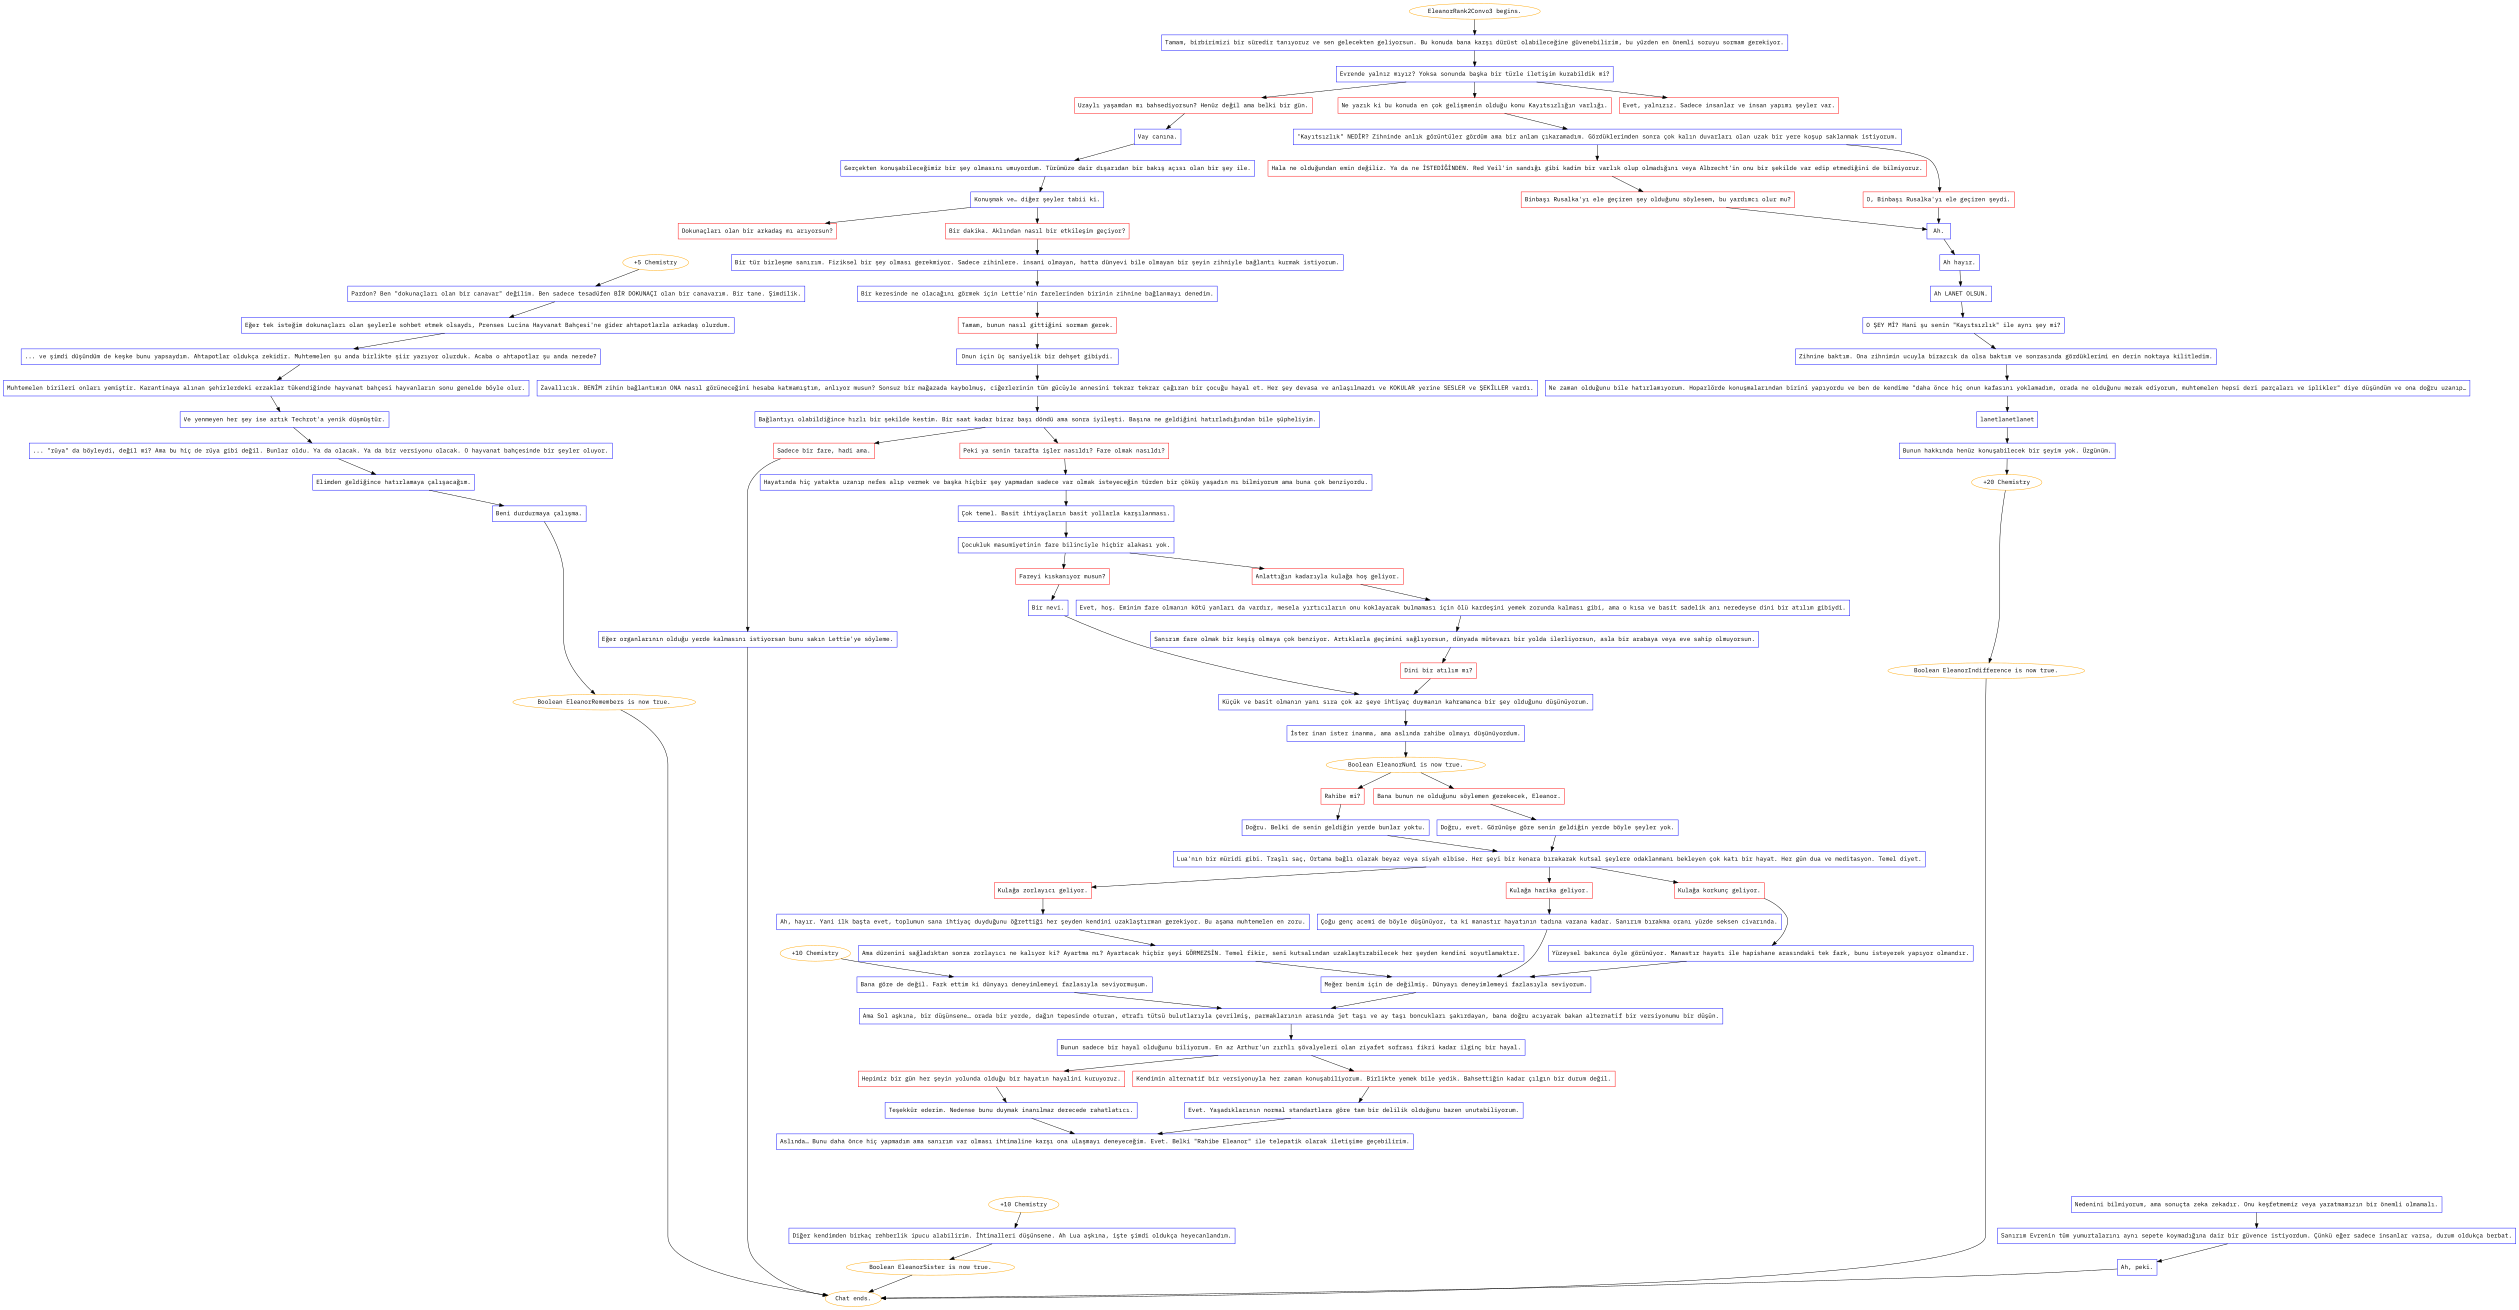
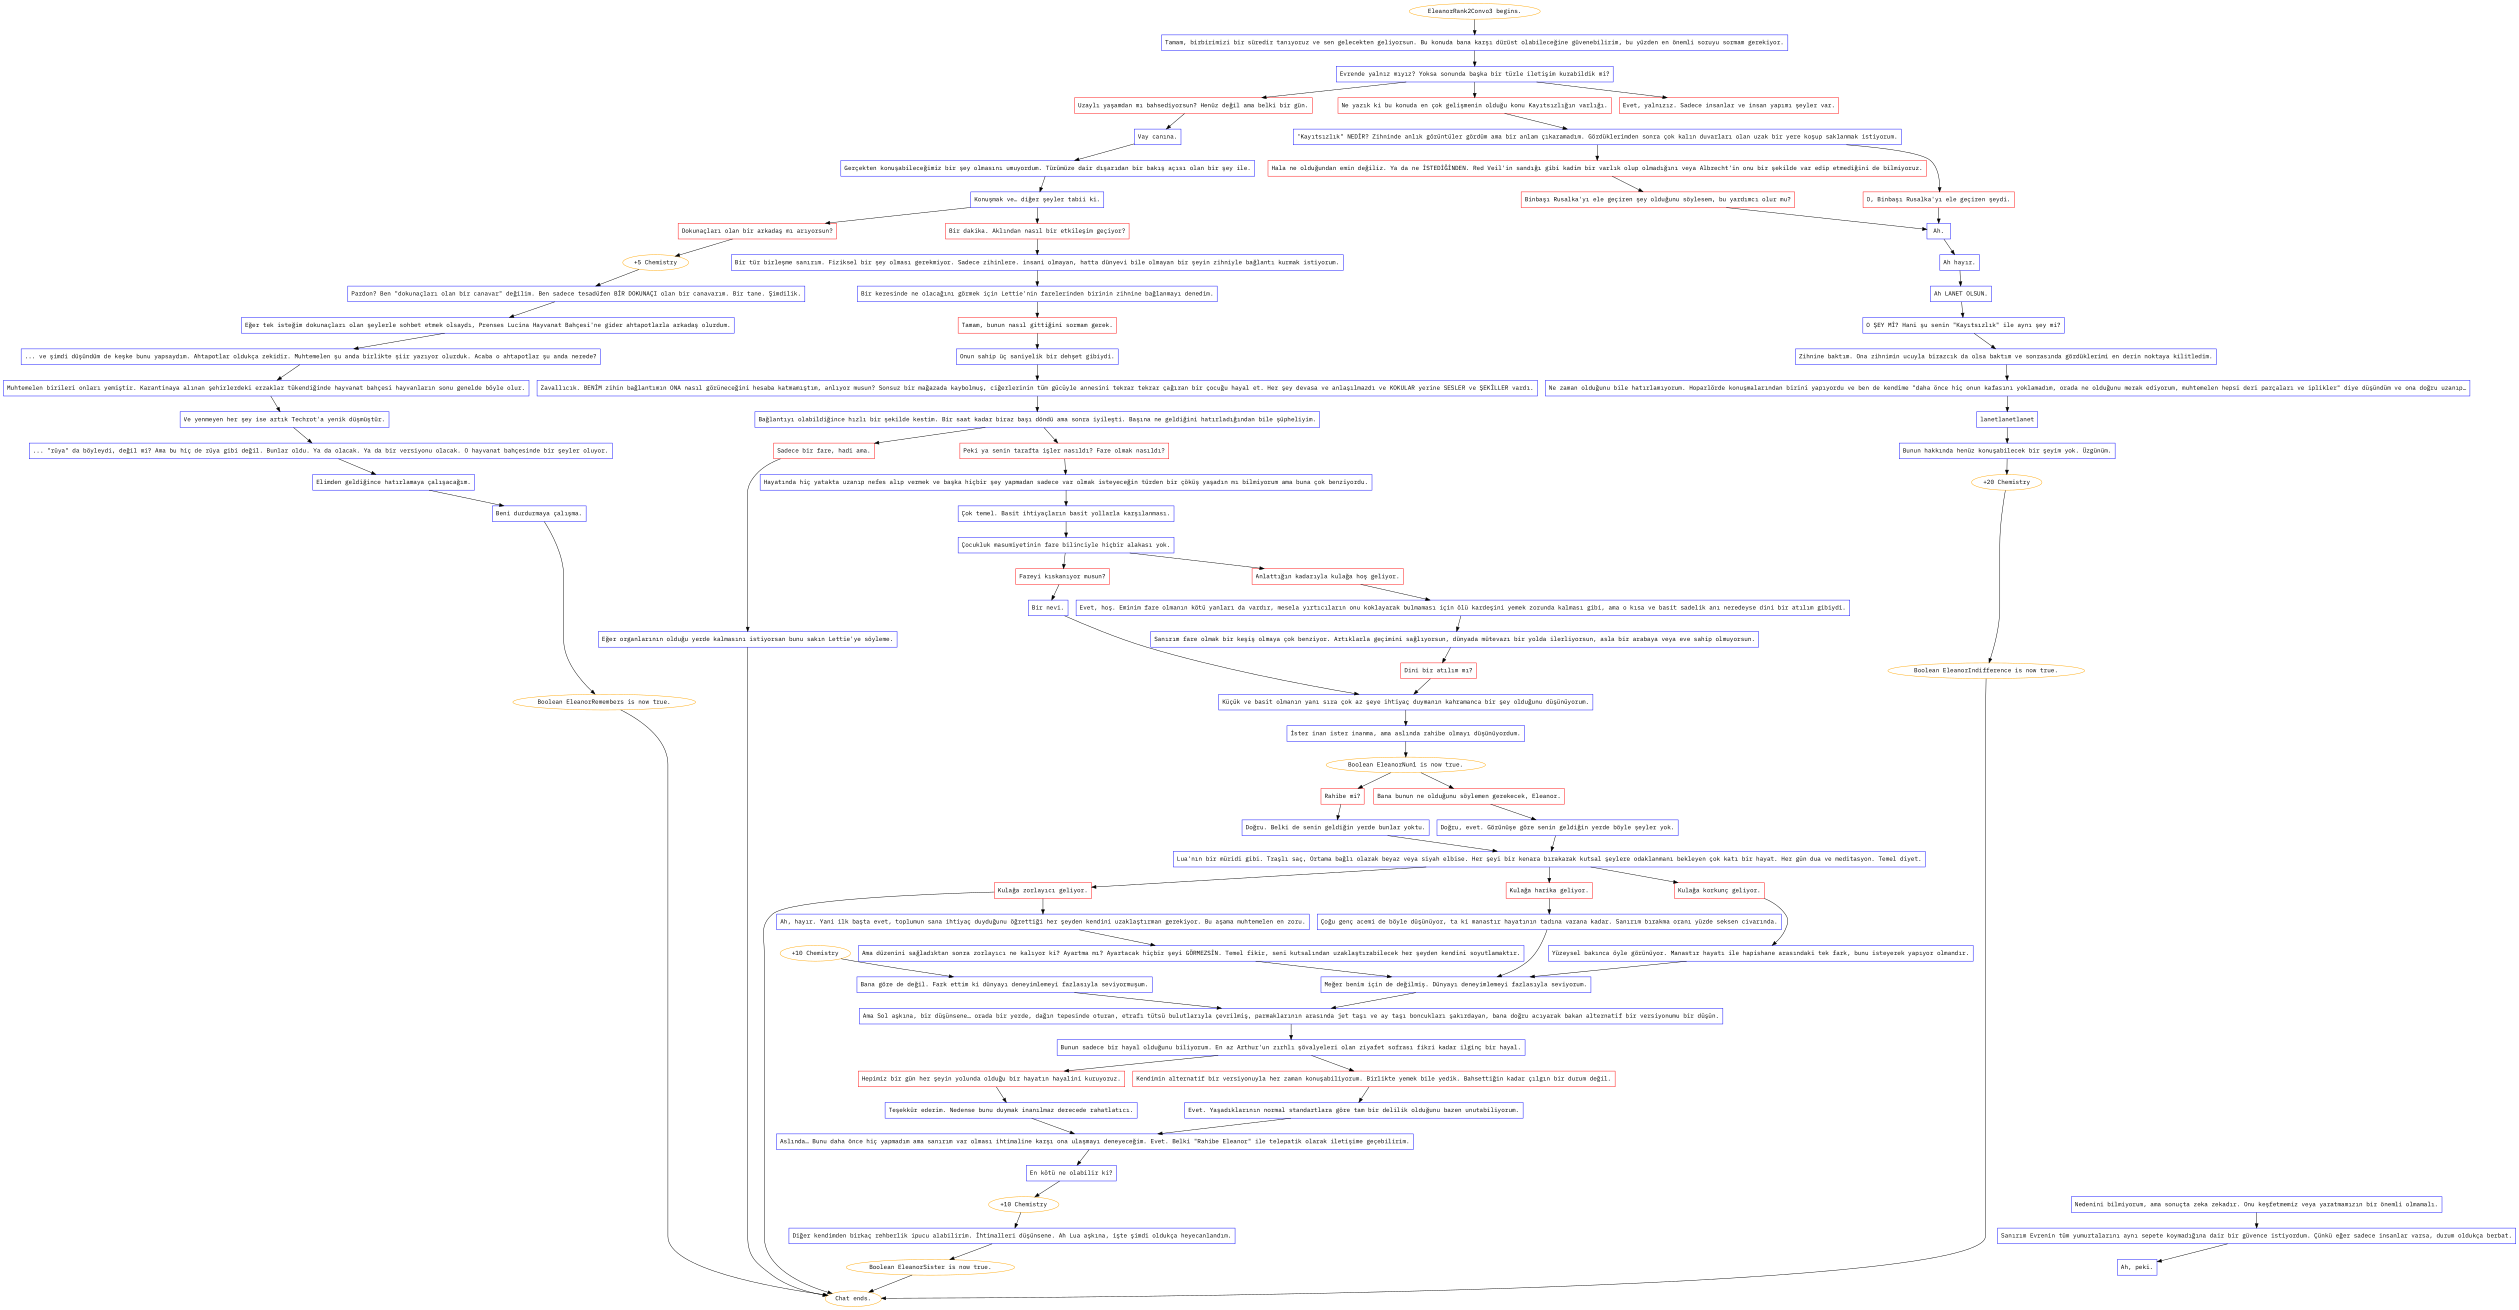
edge "Dokunaçları olan bir arkadaş mı arıyorsun?" -> "+5 Chemistry": added
node "Onun için üç saniyelik bir dehşet gibiydi.": label "Onun için üç saniyelik bir dehşet gibiydi." -> "Onun sahip üç saniyelik bir dehşet gibiydi."
node "En kötü ne olabilir ki?": added
edge "Ah, peki." -> "Chat ends.": now "Kulağa zorlayıcı geliyor." -> "Chat ends."
